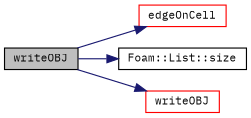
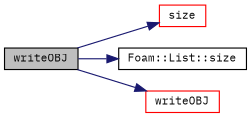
node "edgeOnCell": label "edgeOnCell" -> "size"
